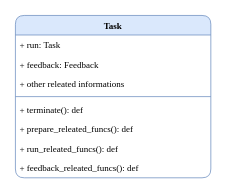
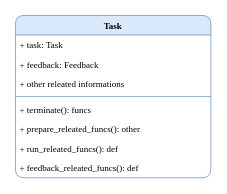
node "+ run: Task": label "+ run: Task" -> "+ task: Task"
node "+ terminate(): def": label "+ terminate(): def" -> "+ terminate(): funcs"
node "+ prepare_releated_funcs(): def": label "+ prepare_releated_funcs(): def" -> "+ prepare_releated_funcs(): other"
